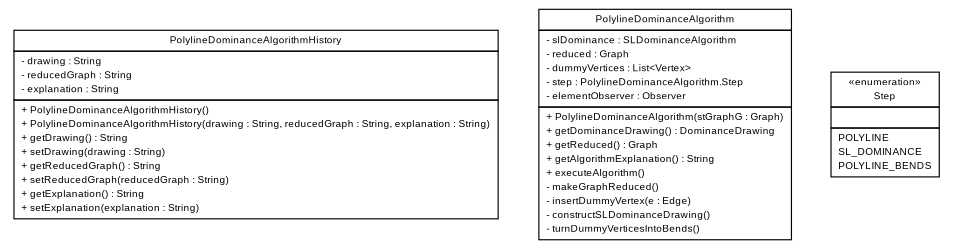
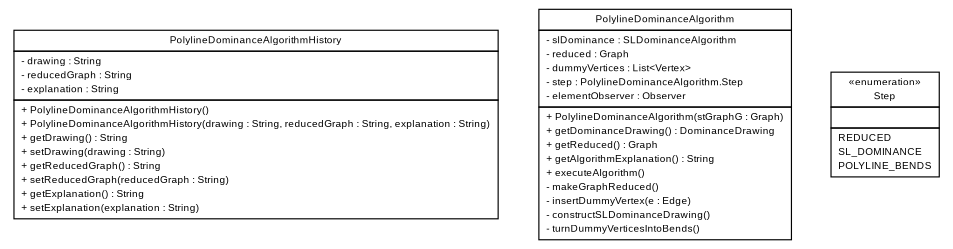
node "Step": text "POLYLINE" -> "REDUCED"
